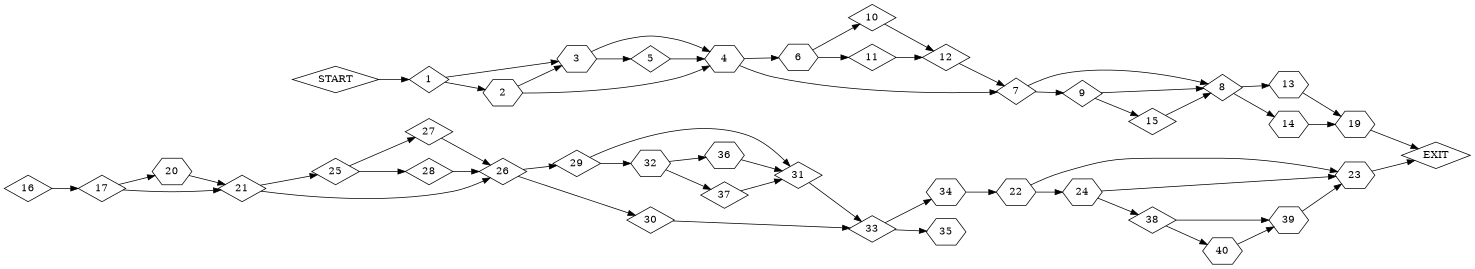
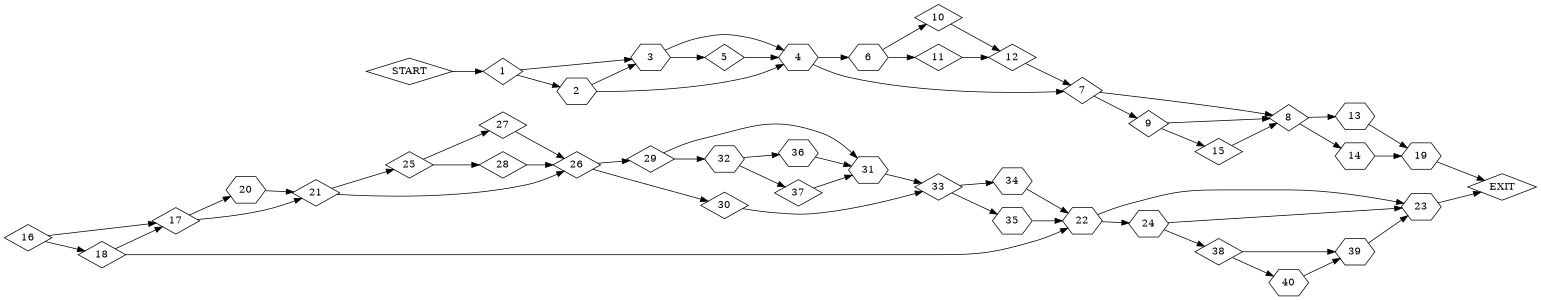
node "31": shape diamond -> hexagon
edge "35" -> "22": added
node "18": added
